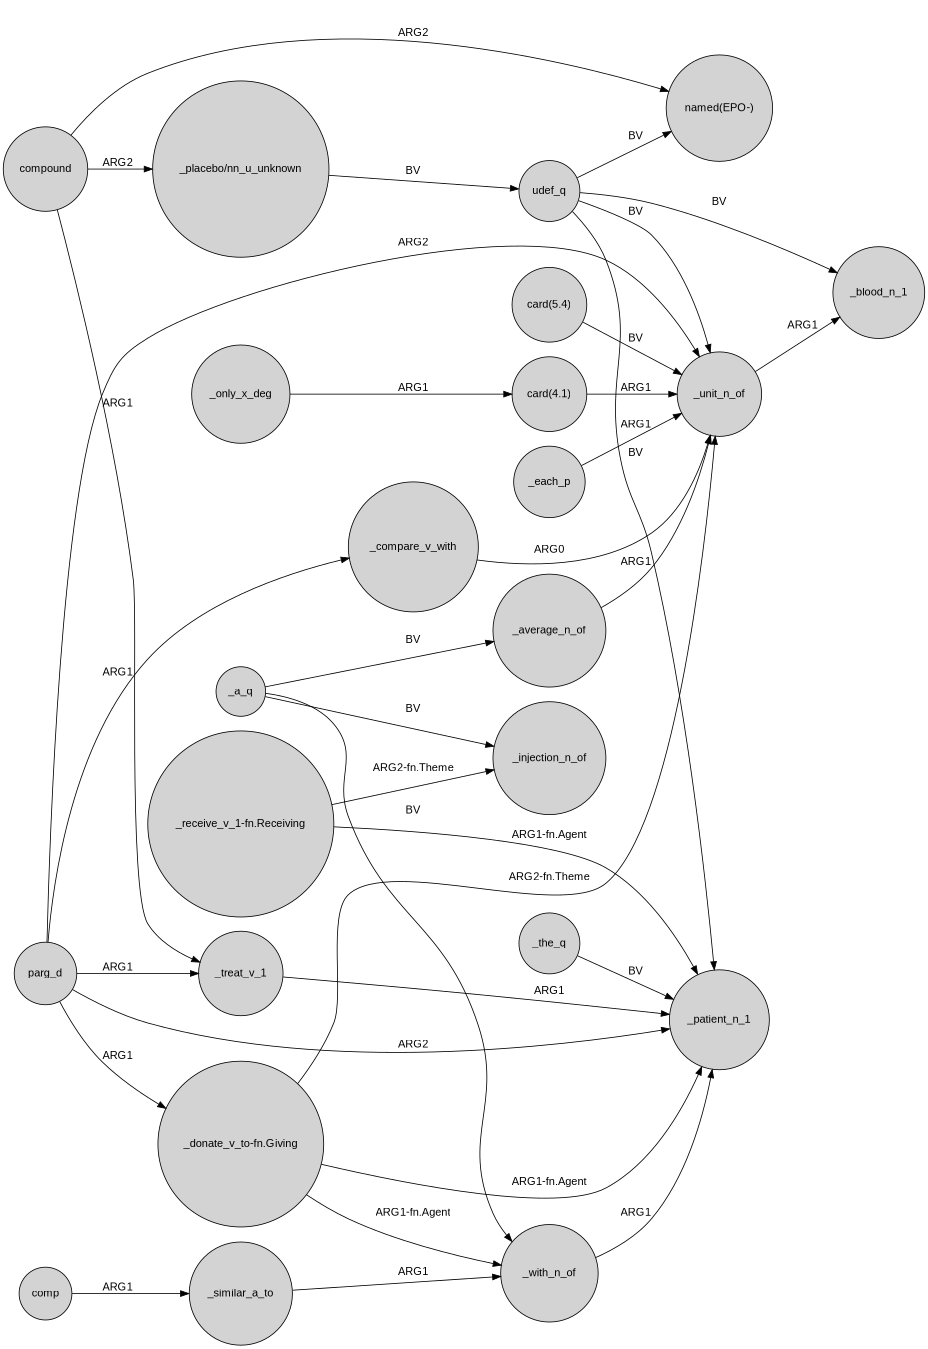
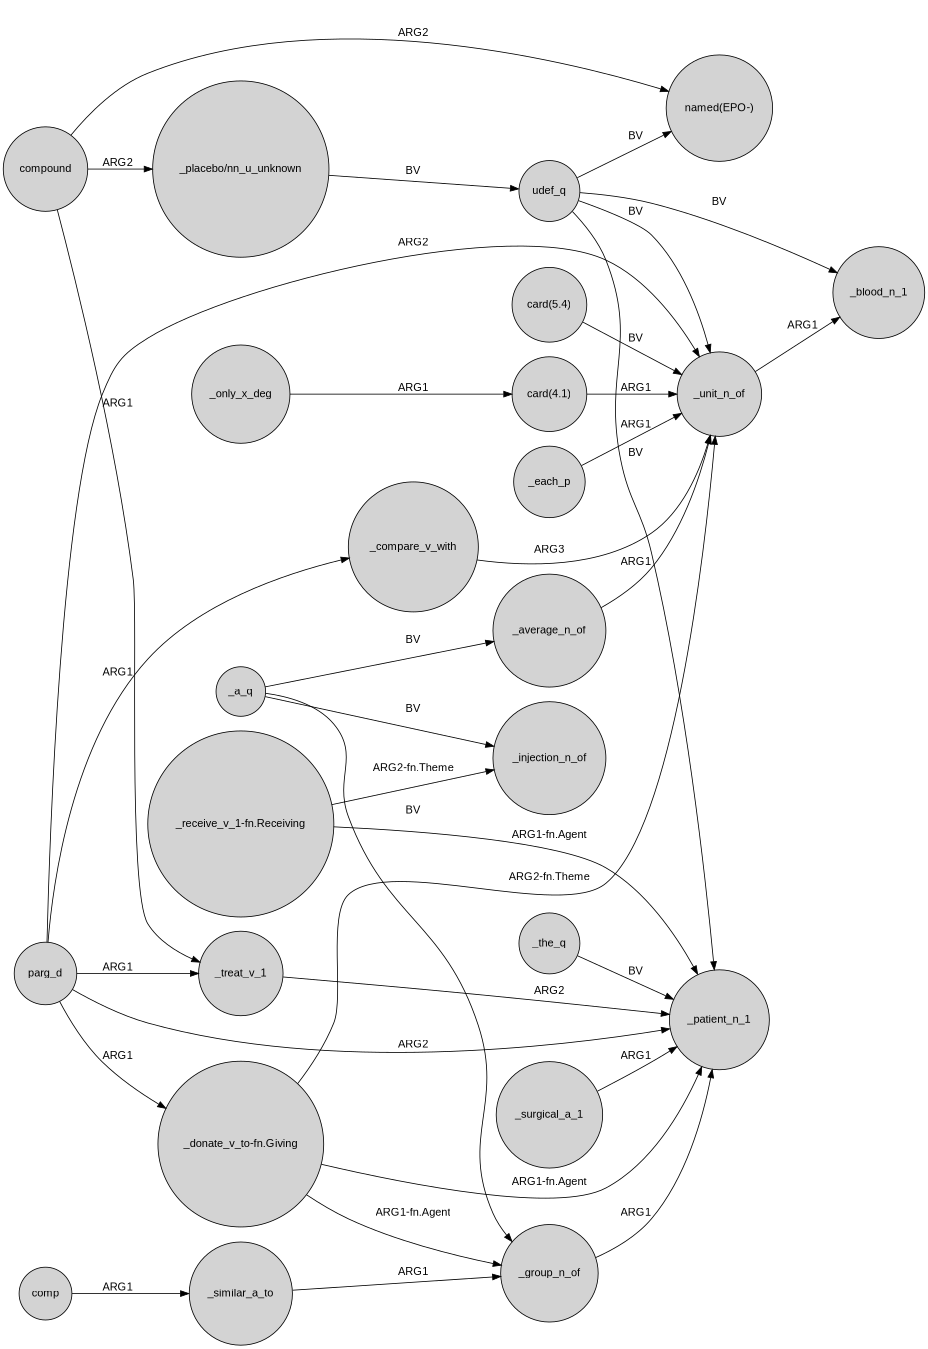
edge "_compare_v_with" -> "_unit_n_of": label "ARG0" -> "ARG3"
edge "_treat_v_1" -> "_patient_n_1": label "ARG1" -> "ARG2"
node "_surgical_a_1": added
node "_with_n_of": label "_with_n_of" -> "_group_n_of"
